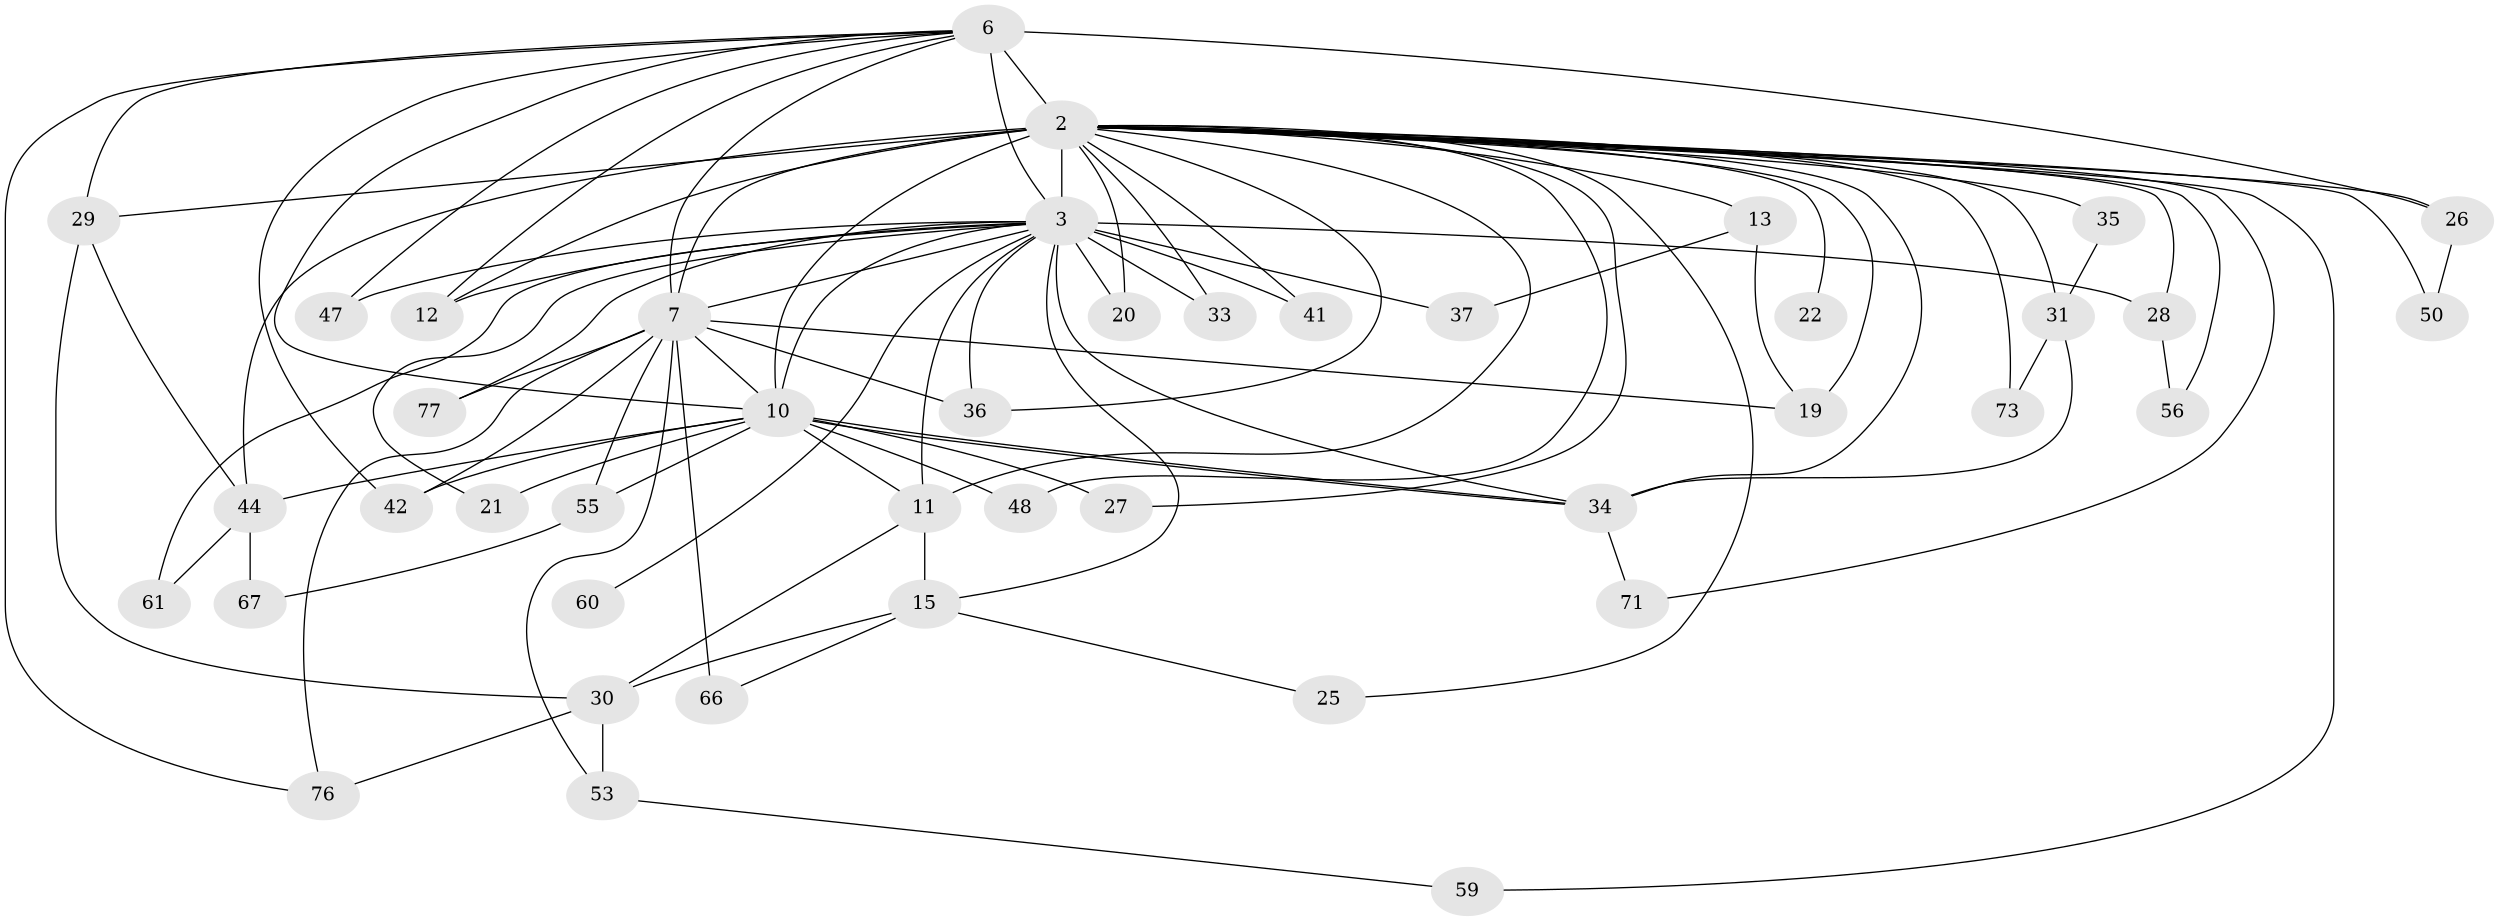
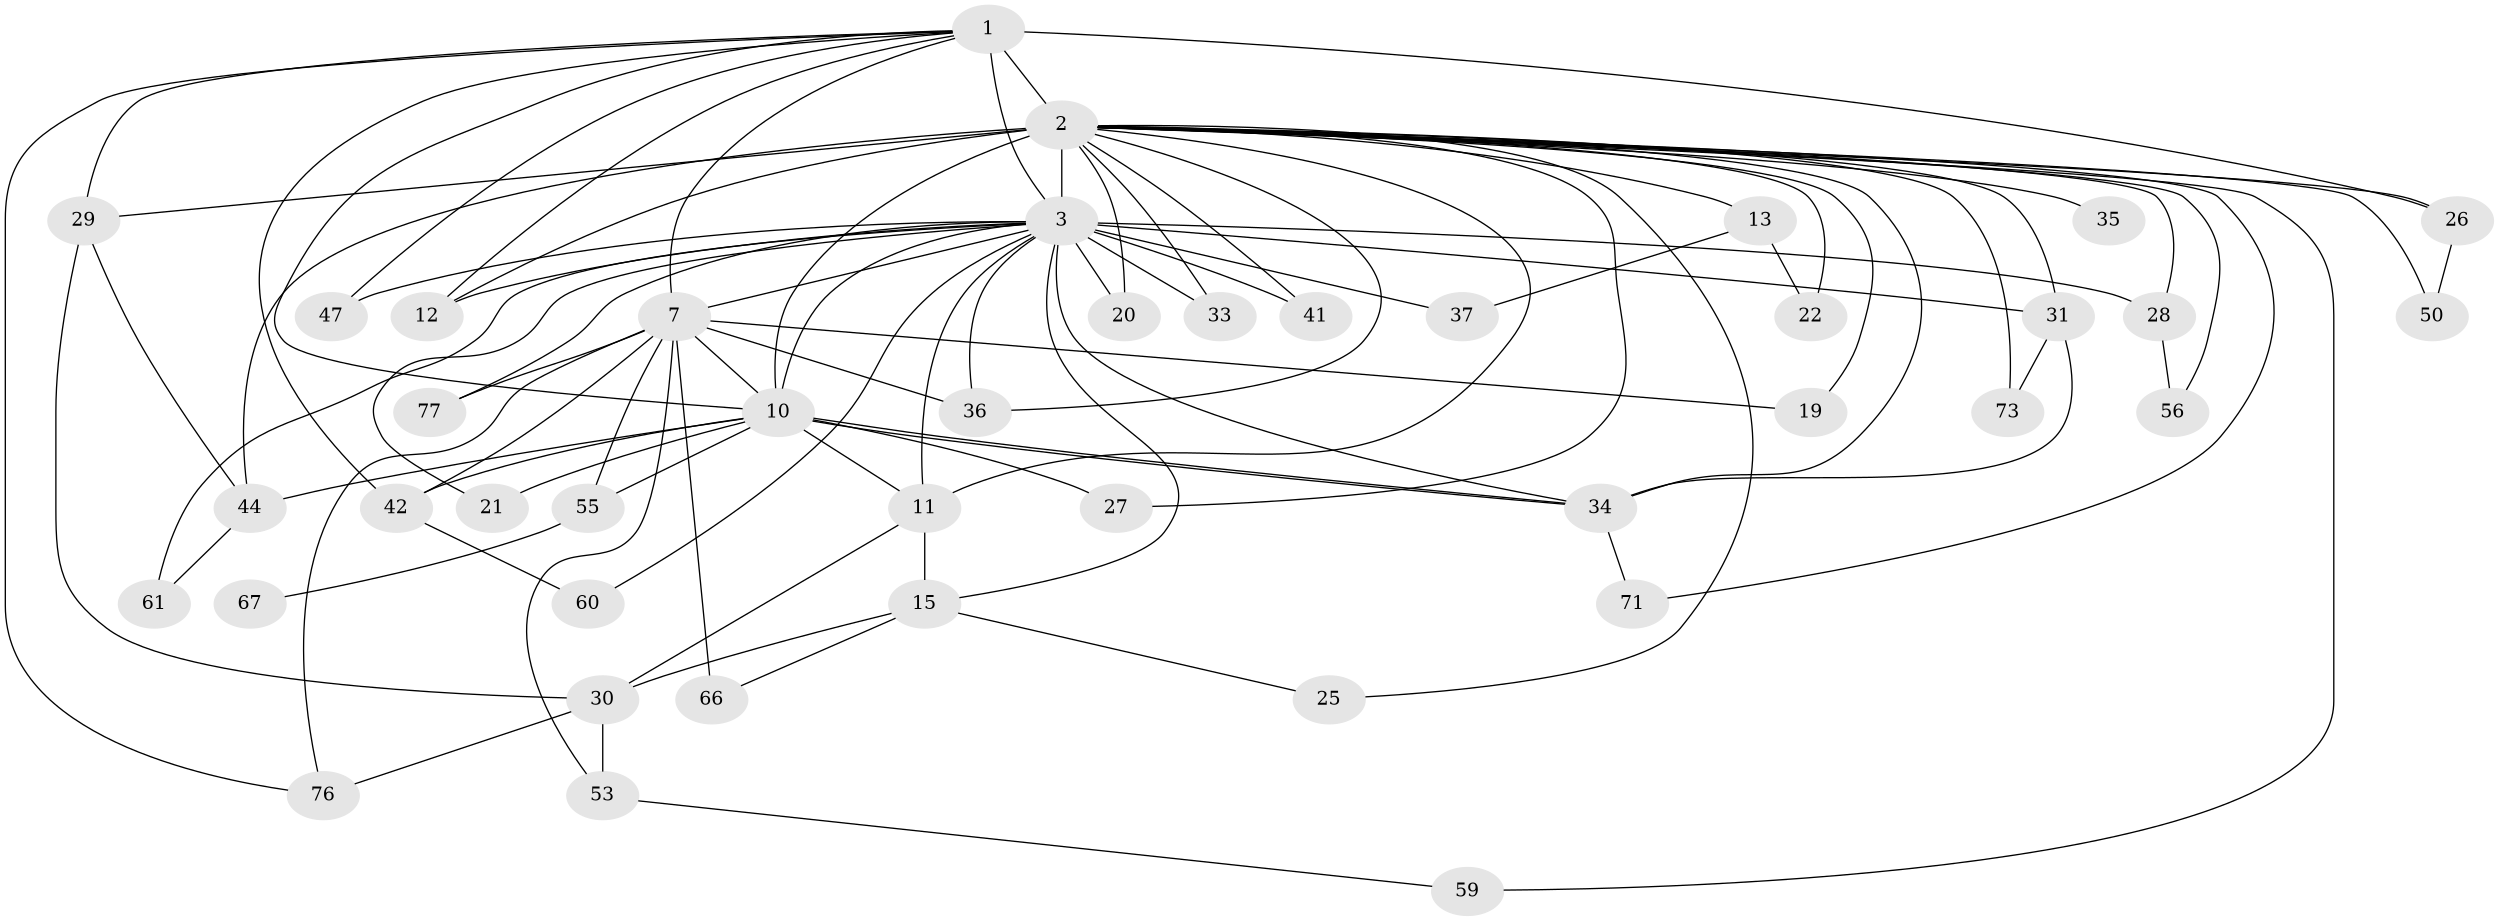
node "6": label "6" -> "1"
edge "2" -- "7": removed
edge "35" -- "31": now "3" -- "31"
edge "13" -- "19": now "13" -- "22"
node "48": removed
edge "44" -- "67": removed
edge "42" -- "60": added
